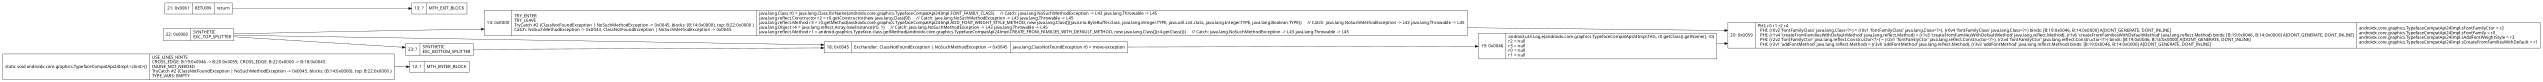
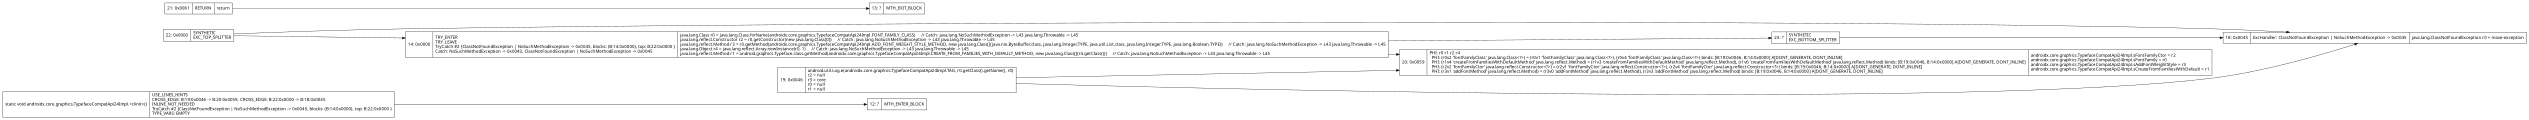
edge "22: 0x0000" -> "23: ?": now "14: 0x0000" -> "23: ?"
node "19: 0x0046": text "r3 = null" -> "r3 = core"
edge "18: 0x0045" -> "19: 0x0046": reversed
